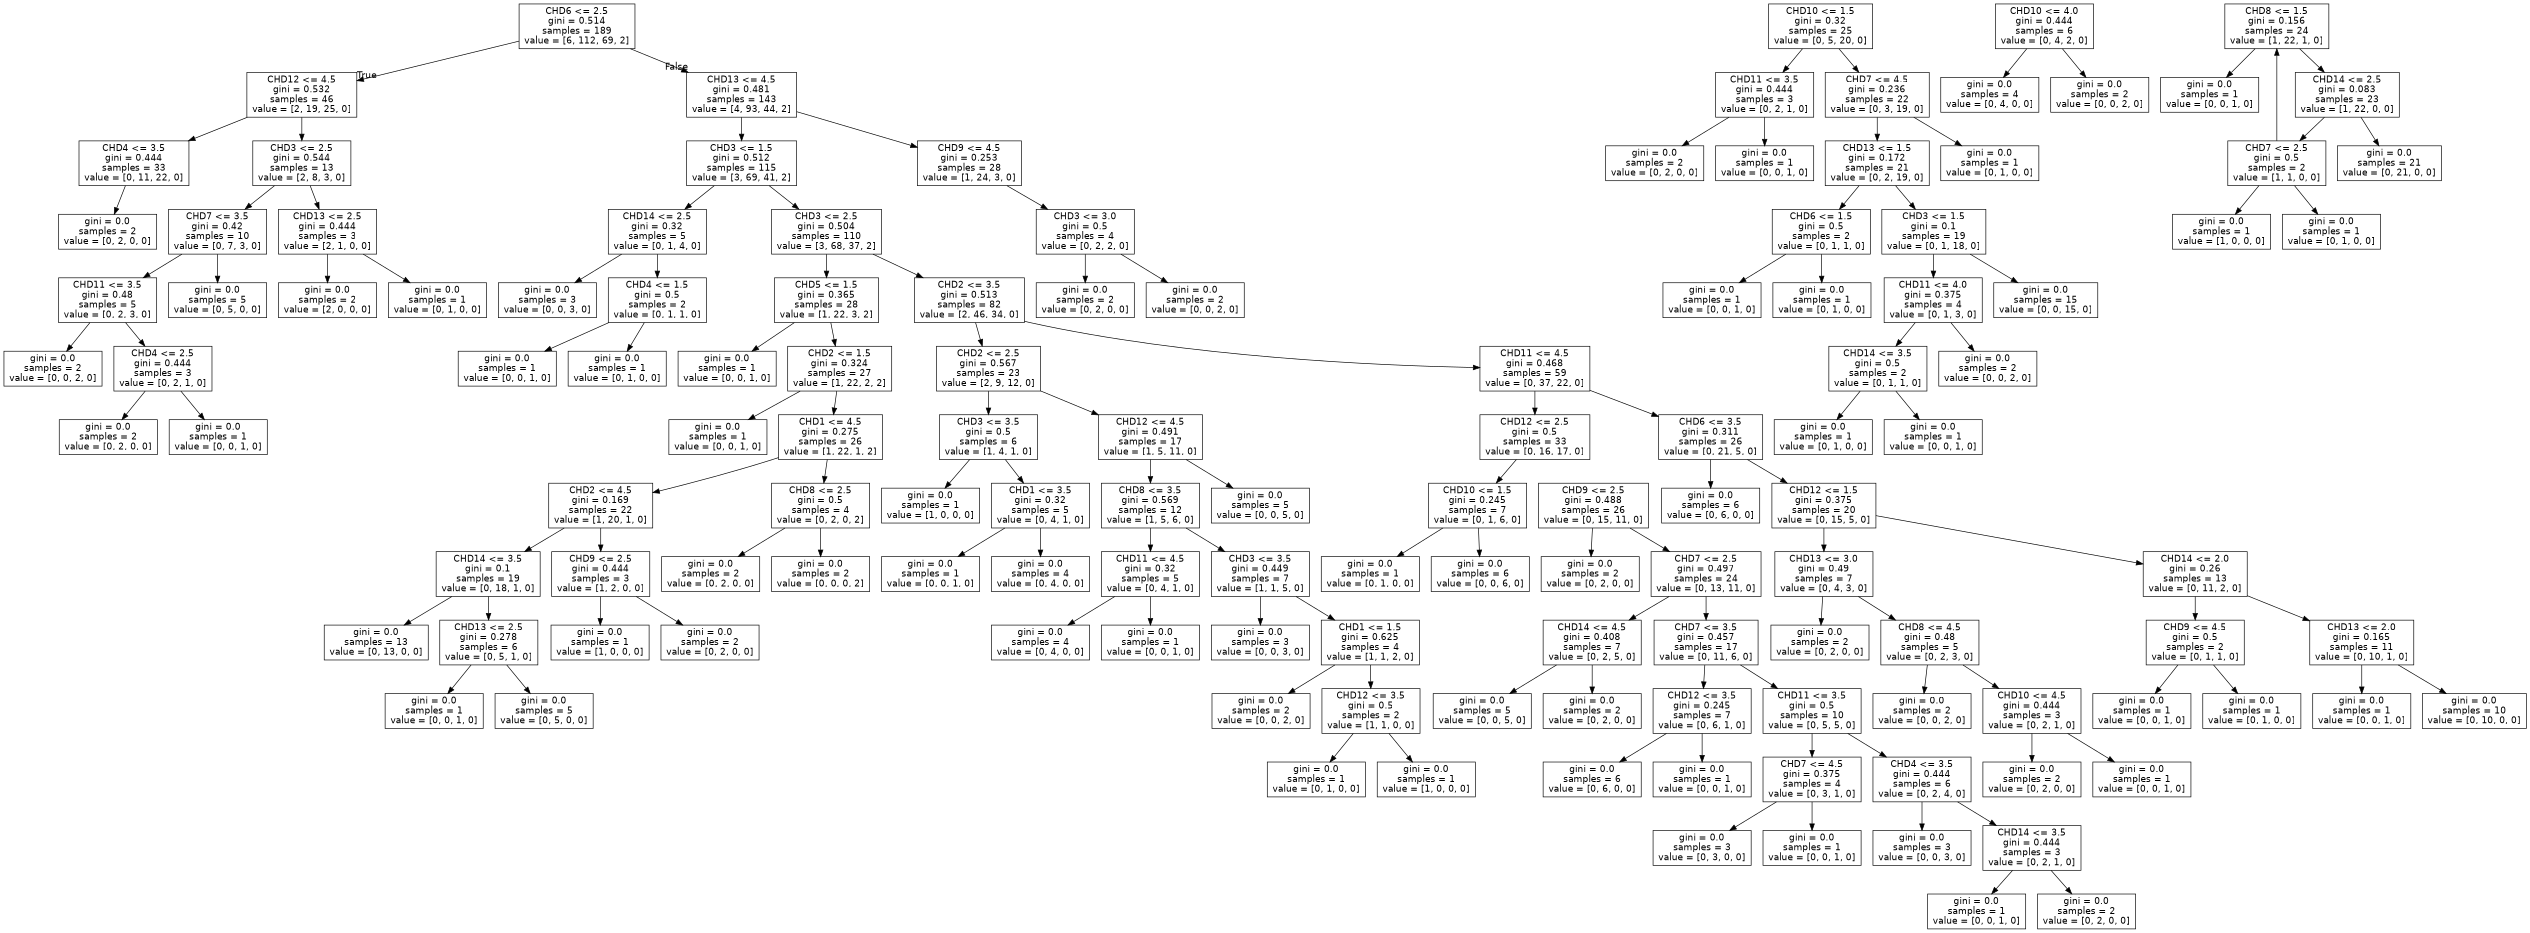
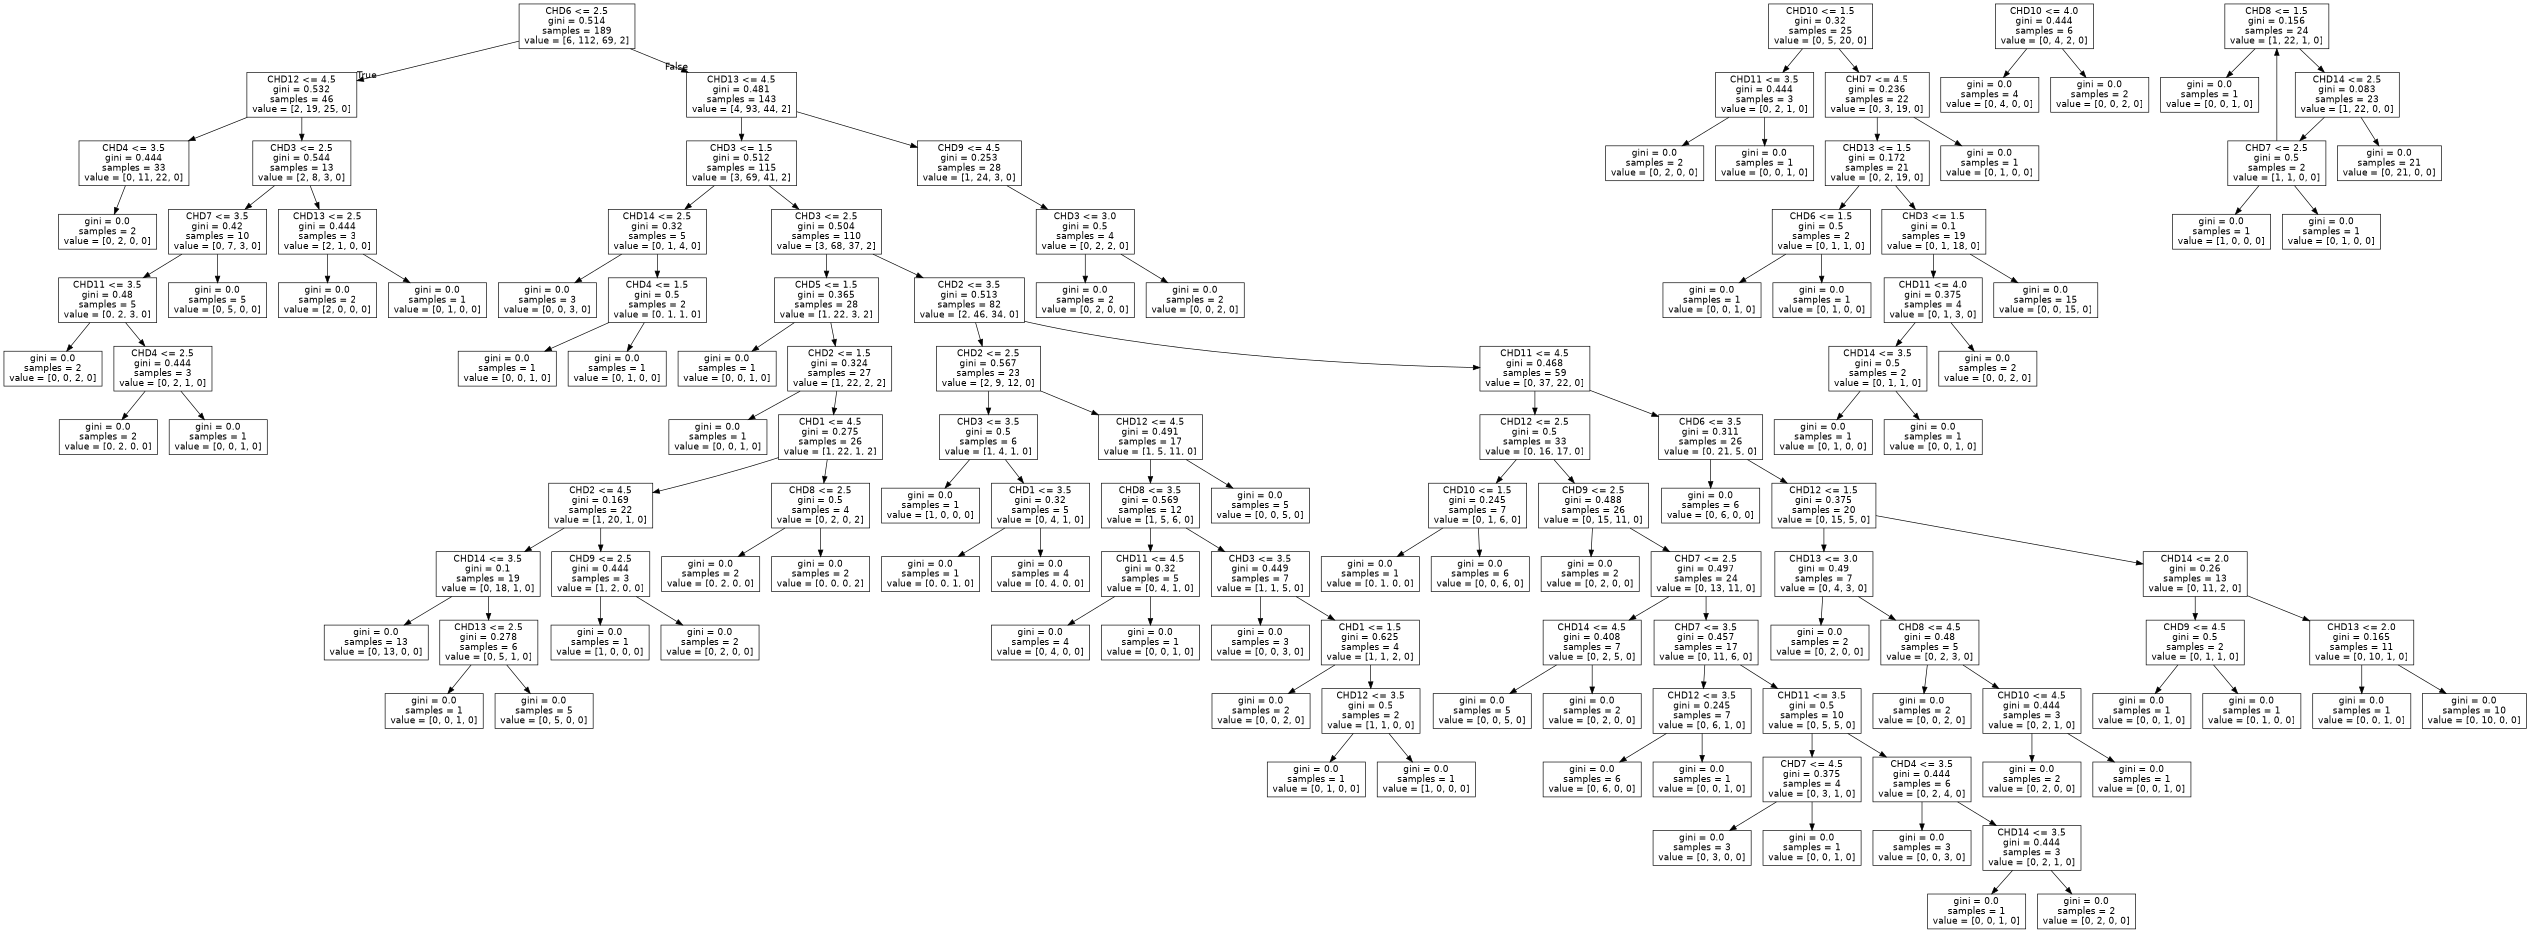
edge "CHD12 <= 2.5 gini = 0.5 samples = 33 value = [0, 16, 17, 0]" -> "CHD9 <= 2.5 gini = 0.488 samples = 26 value = [0, 15, 11, 0]": added
